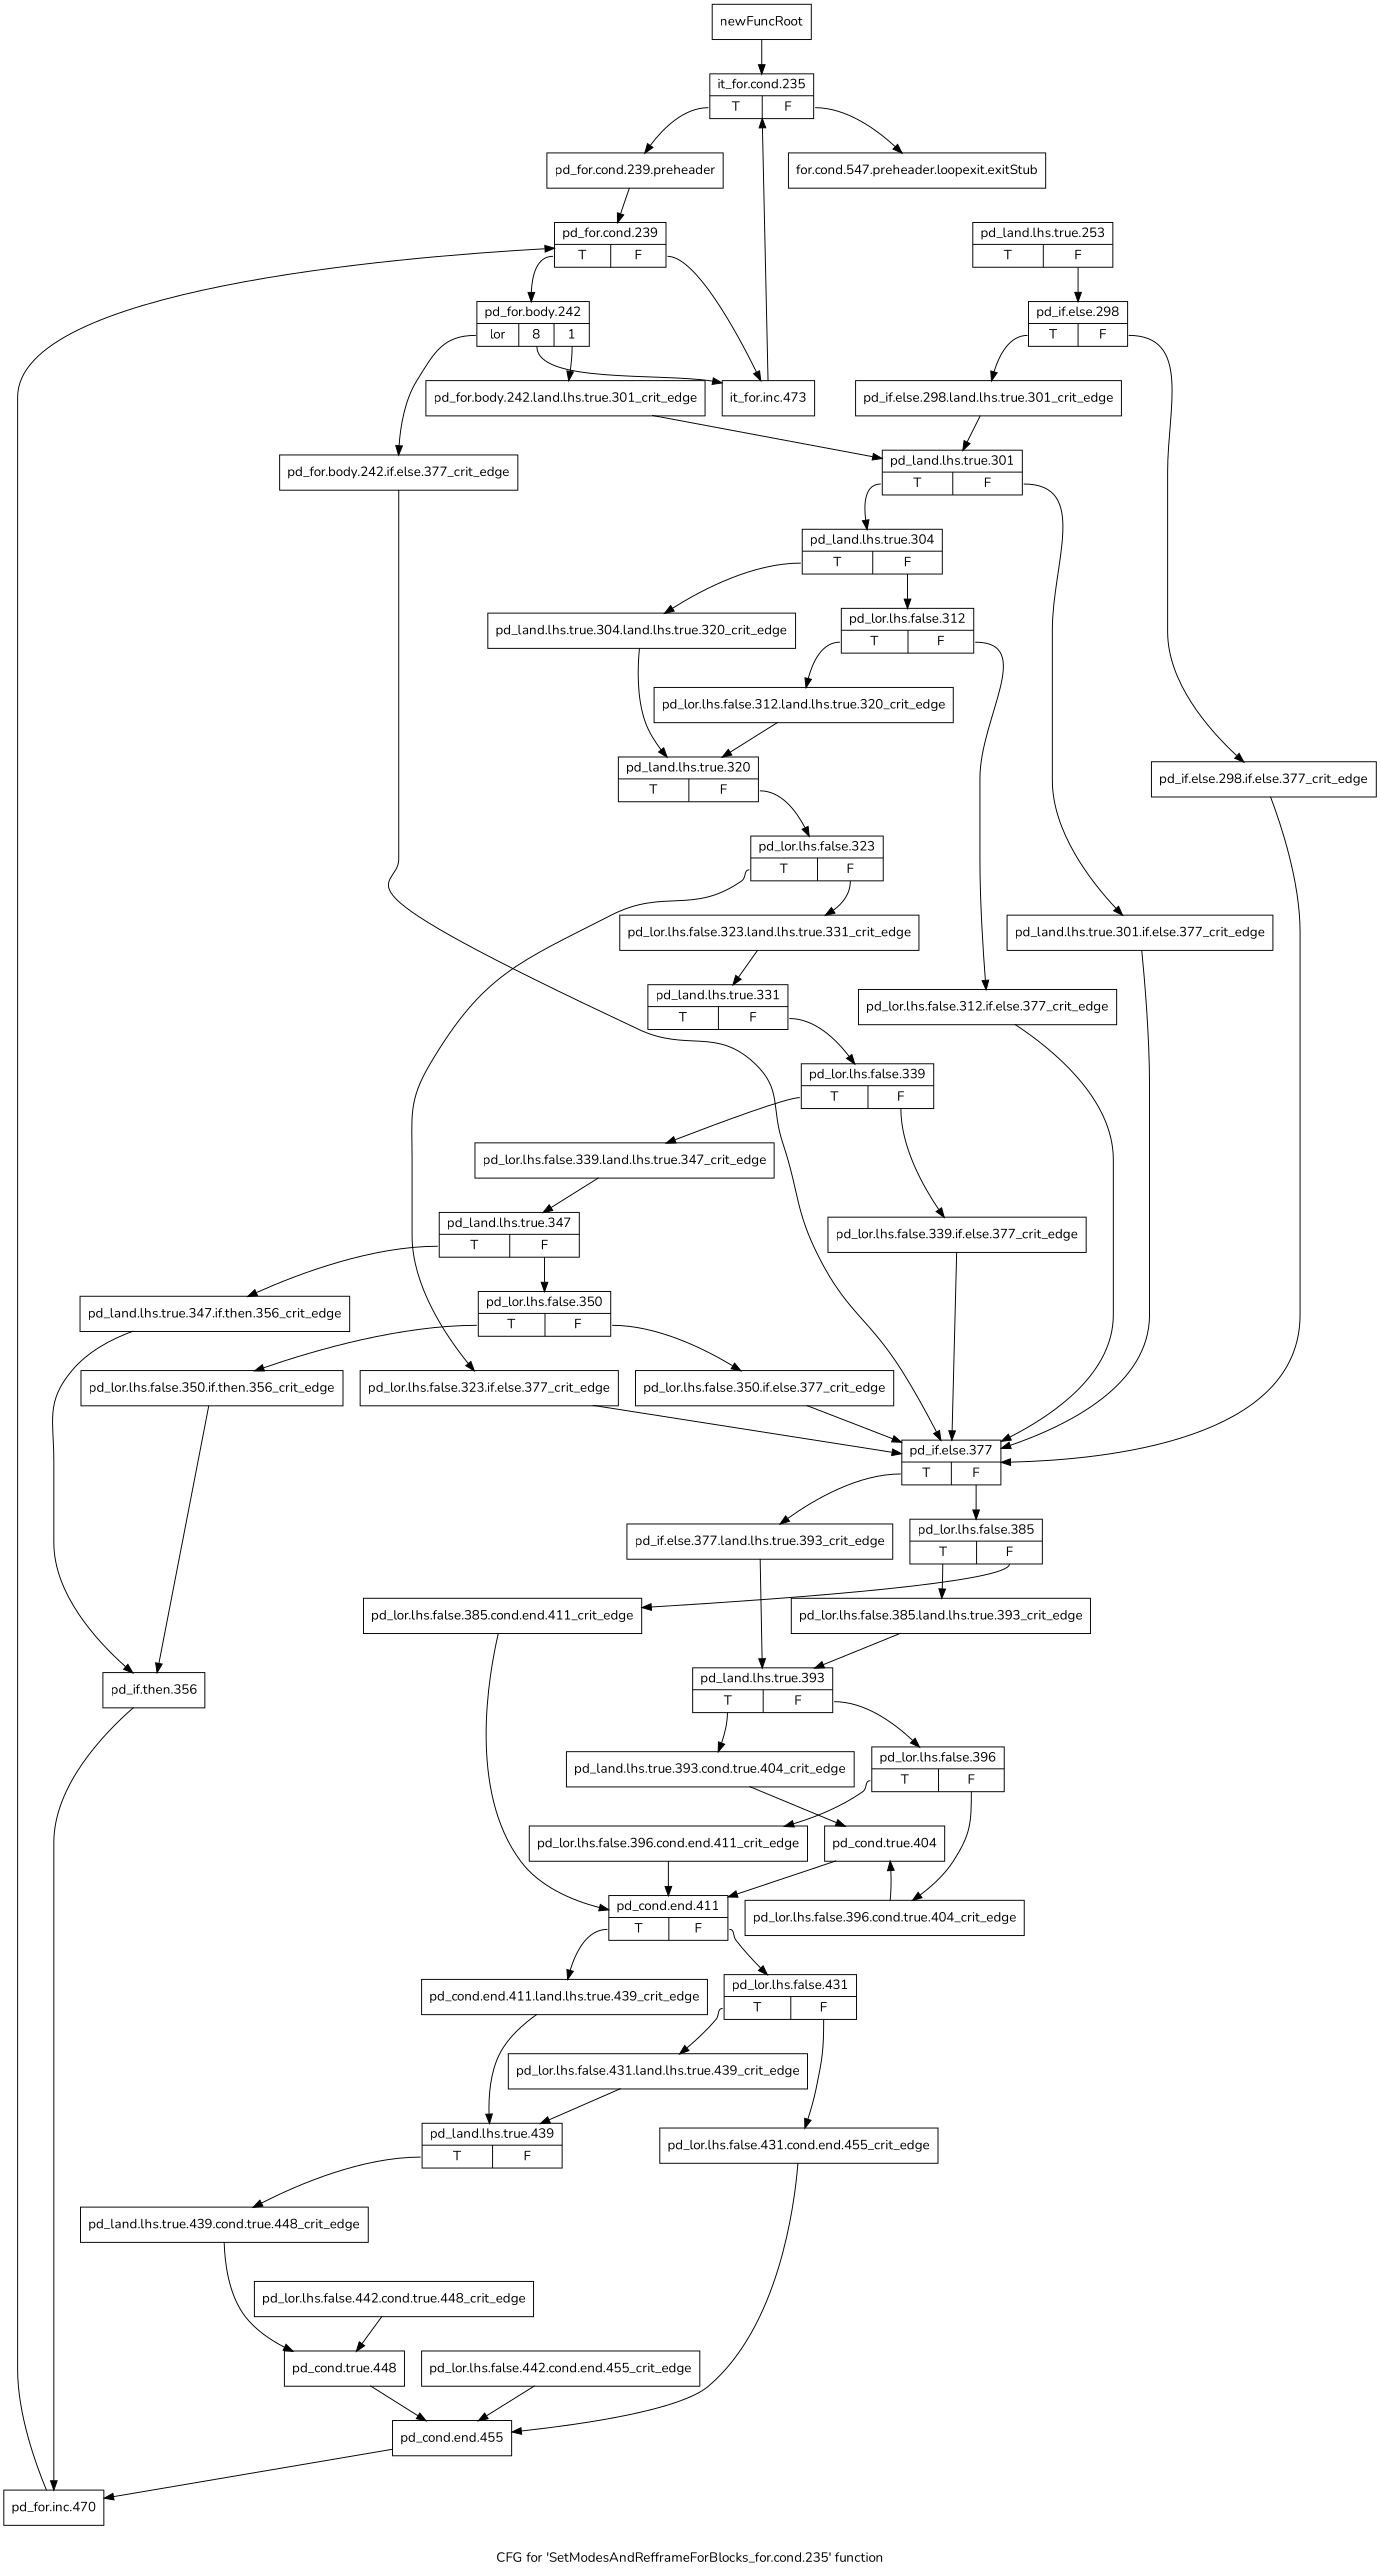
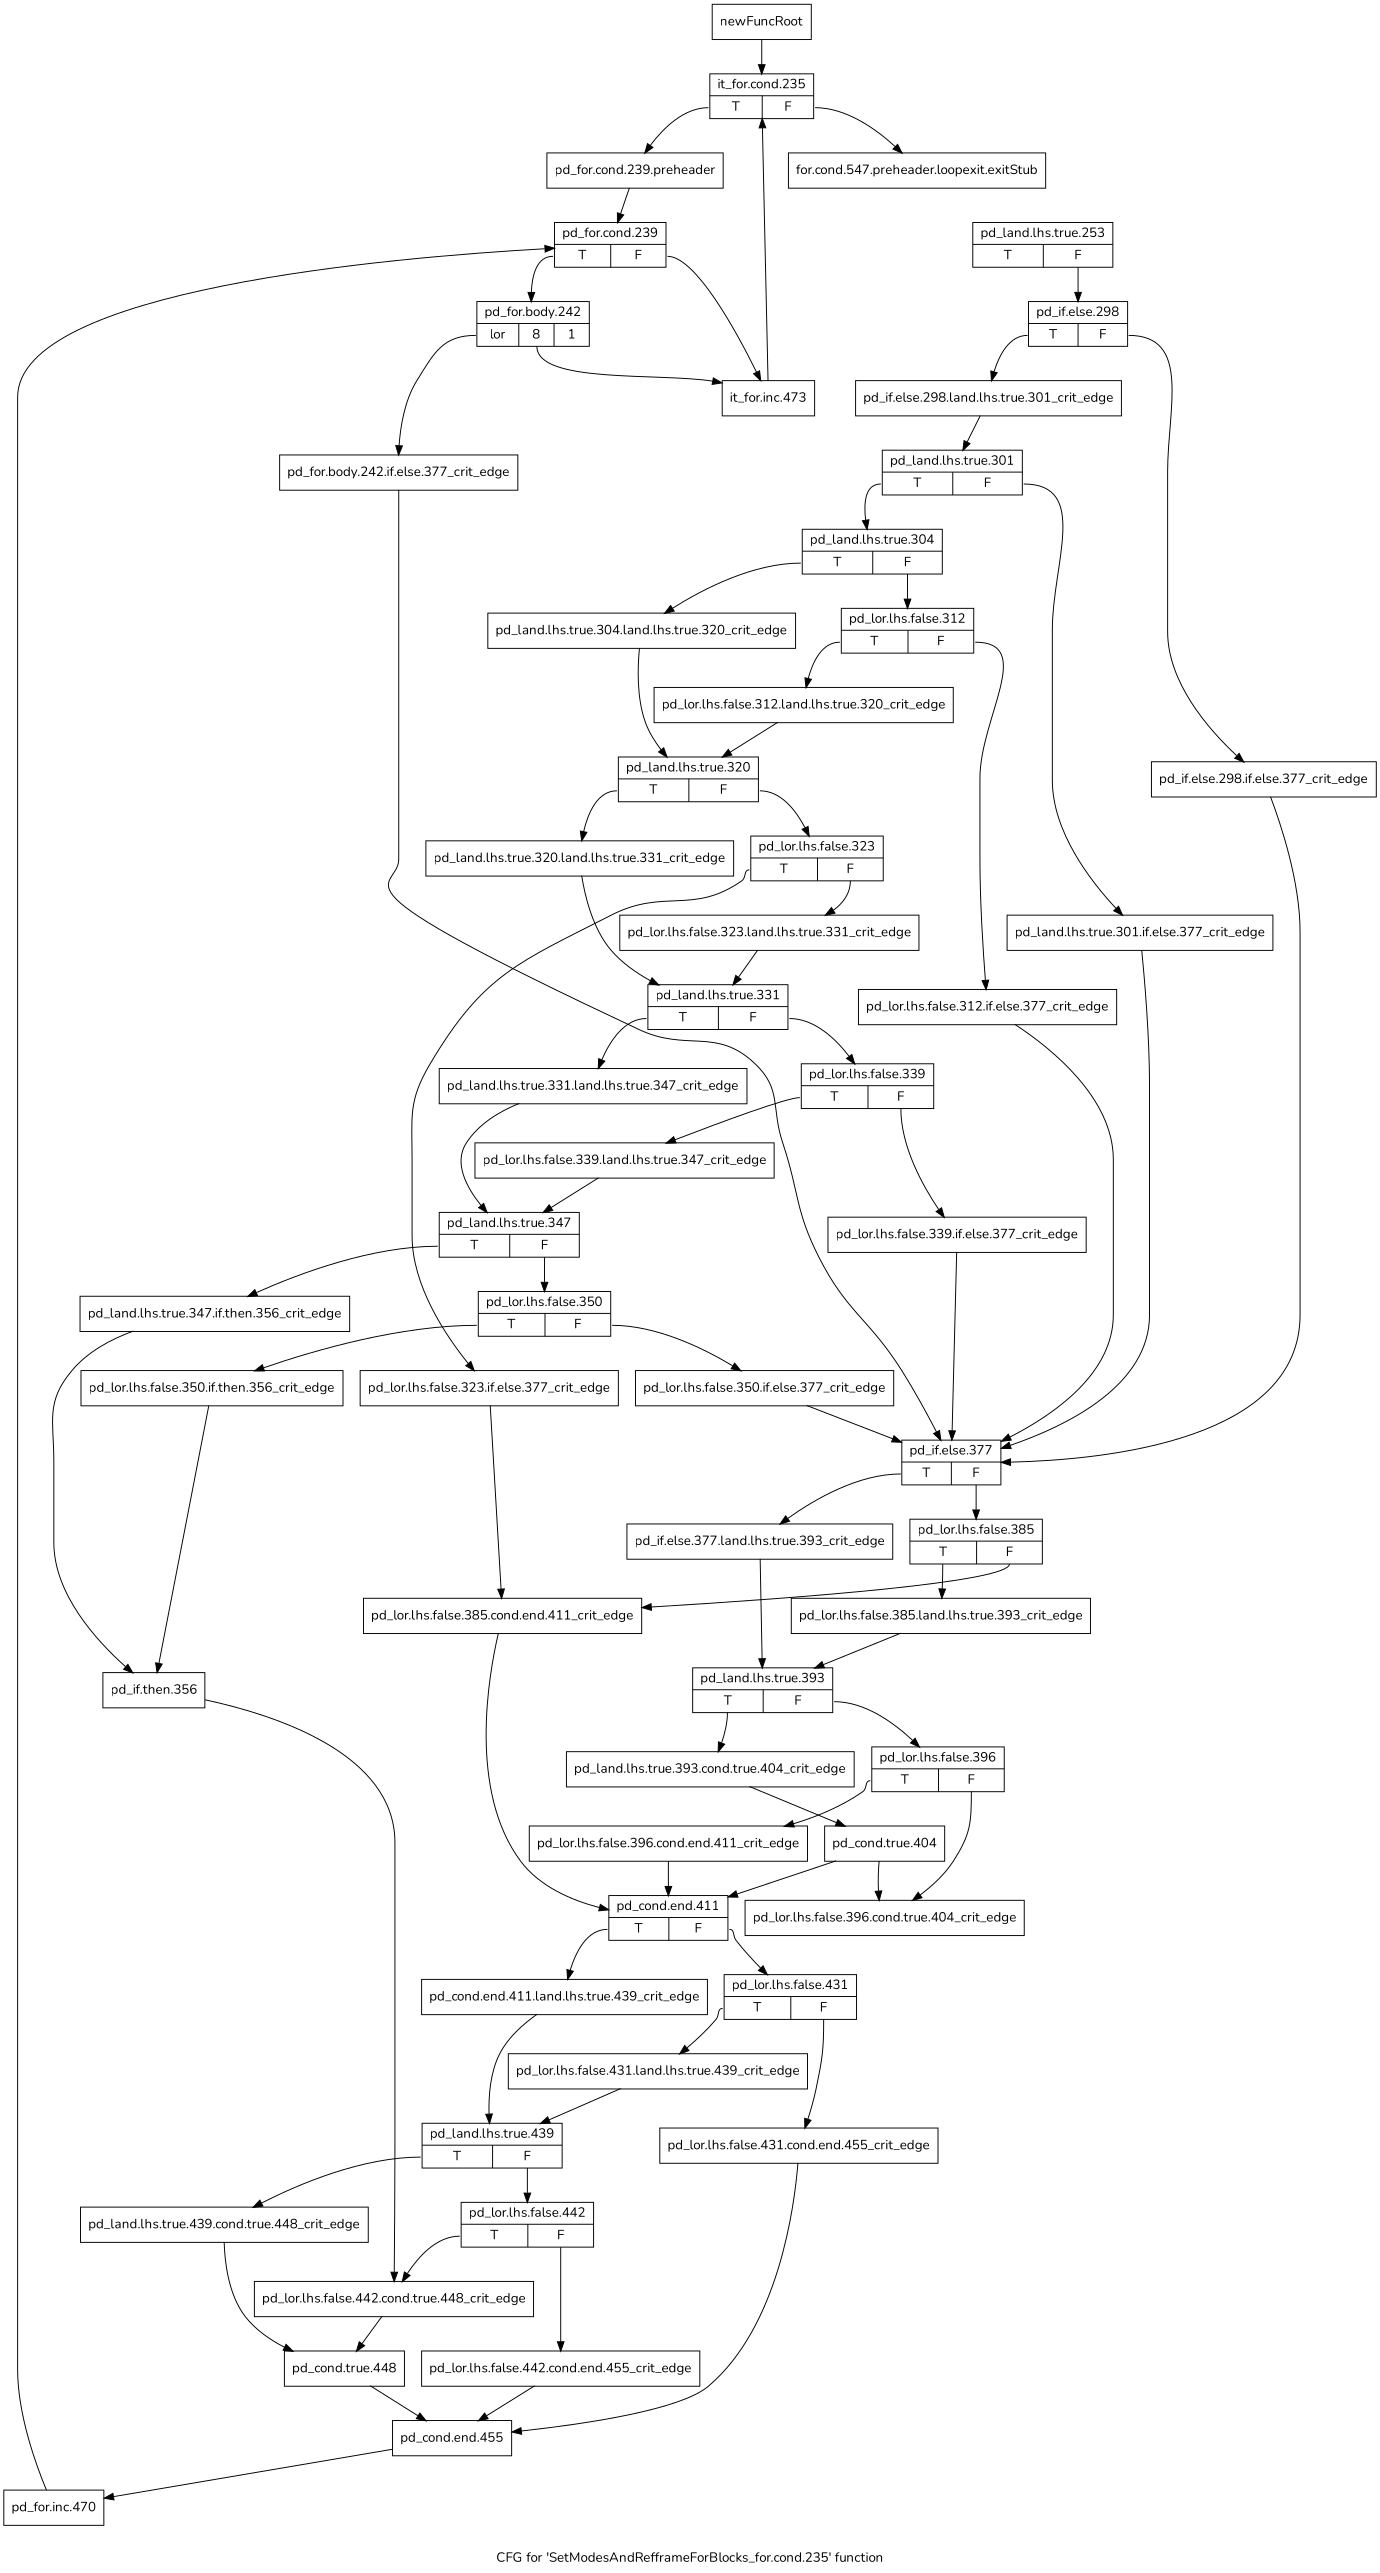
node "pd_for.body.242.land.lhs.true.301_crit_edge": removed
node "pd_land.lhs.true.320.land.lhs.true.331_crit_edge": added
node "pd_land.lhs.true.331.land.lhs.true.347_crit_edge": added
edge "pd_lor.lhs.false.323.if.else.377_crit_edge" -> "pd_if.else.377": now "pd_lor.lhs.false.323.if.else.377_crit_edge" -> "pd_lor.lhs.false.385.cond.end.411_crit_edge"
edge "pd_lor.lhs.false.396.cond.true.404_crit_edge" -> "pd_cond.true.404": reversed
edge "pd_if.then.356" -> "pd_for.inc.470": now "pd_if.then.356" -> "pd_lor.lhs.false.442.cond.true.448_crit_edge"
node "pd_lor.lhs.false.442": added
